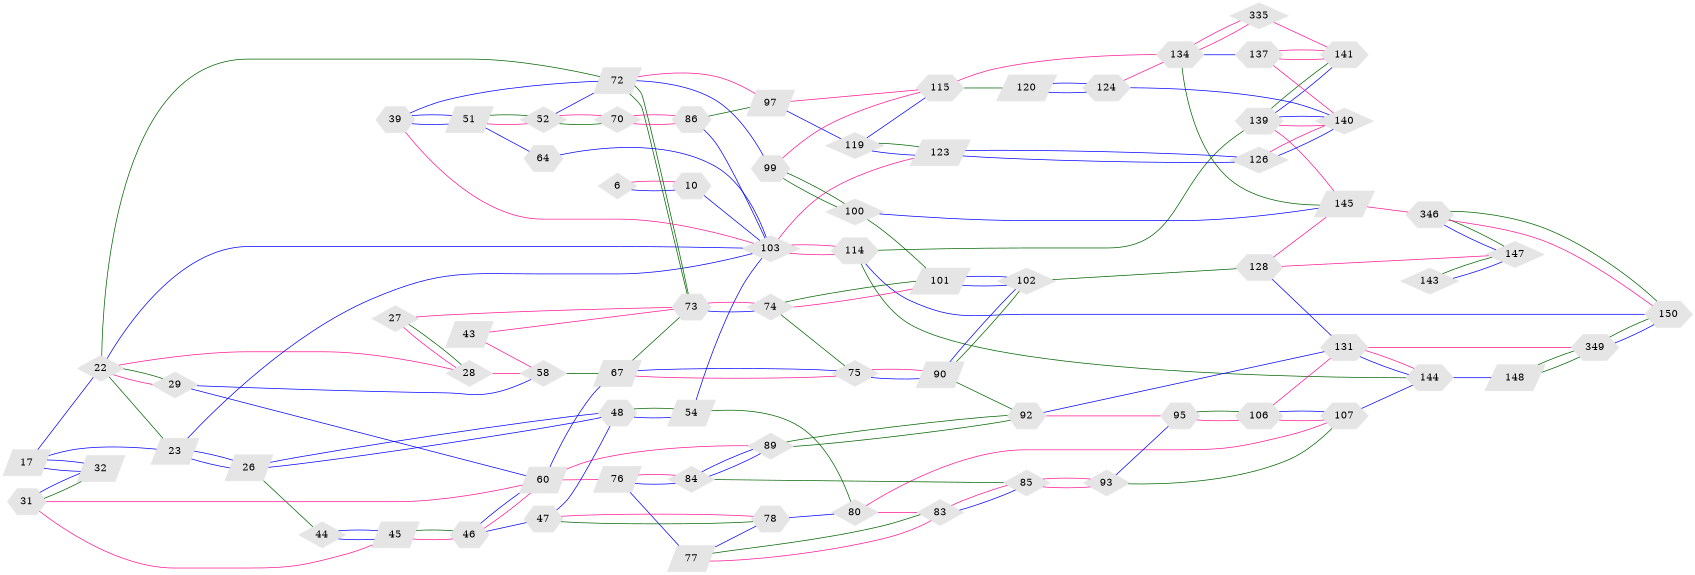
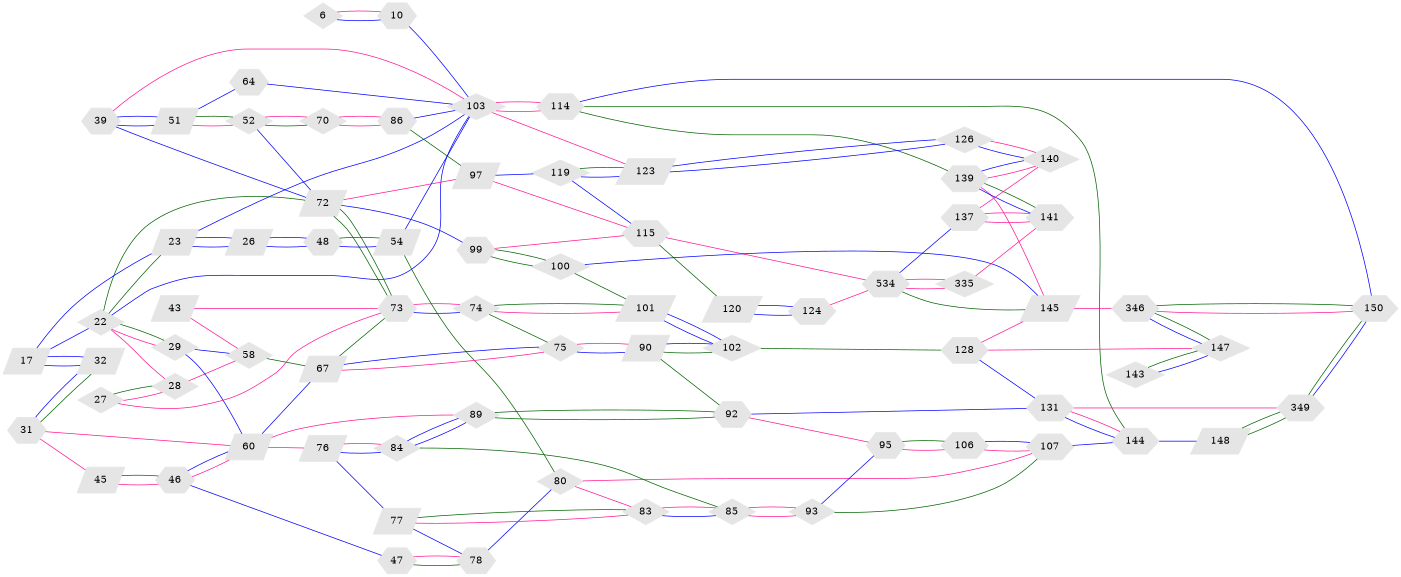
node "134": label "134" -> "534"
edge "124" -- "140": removed
edge "131" -- "106": removed
edge "48" -- "47": removed
node "44": removed
